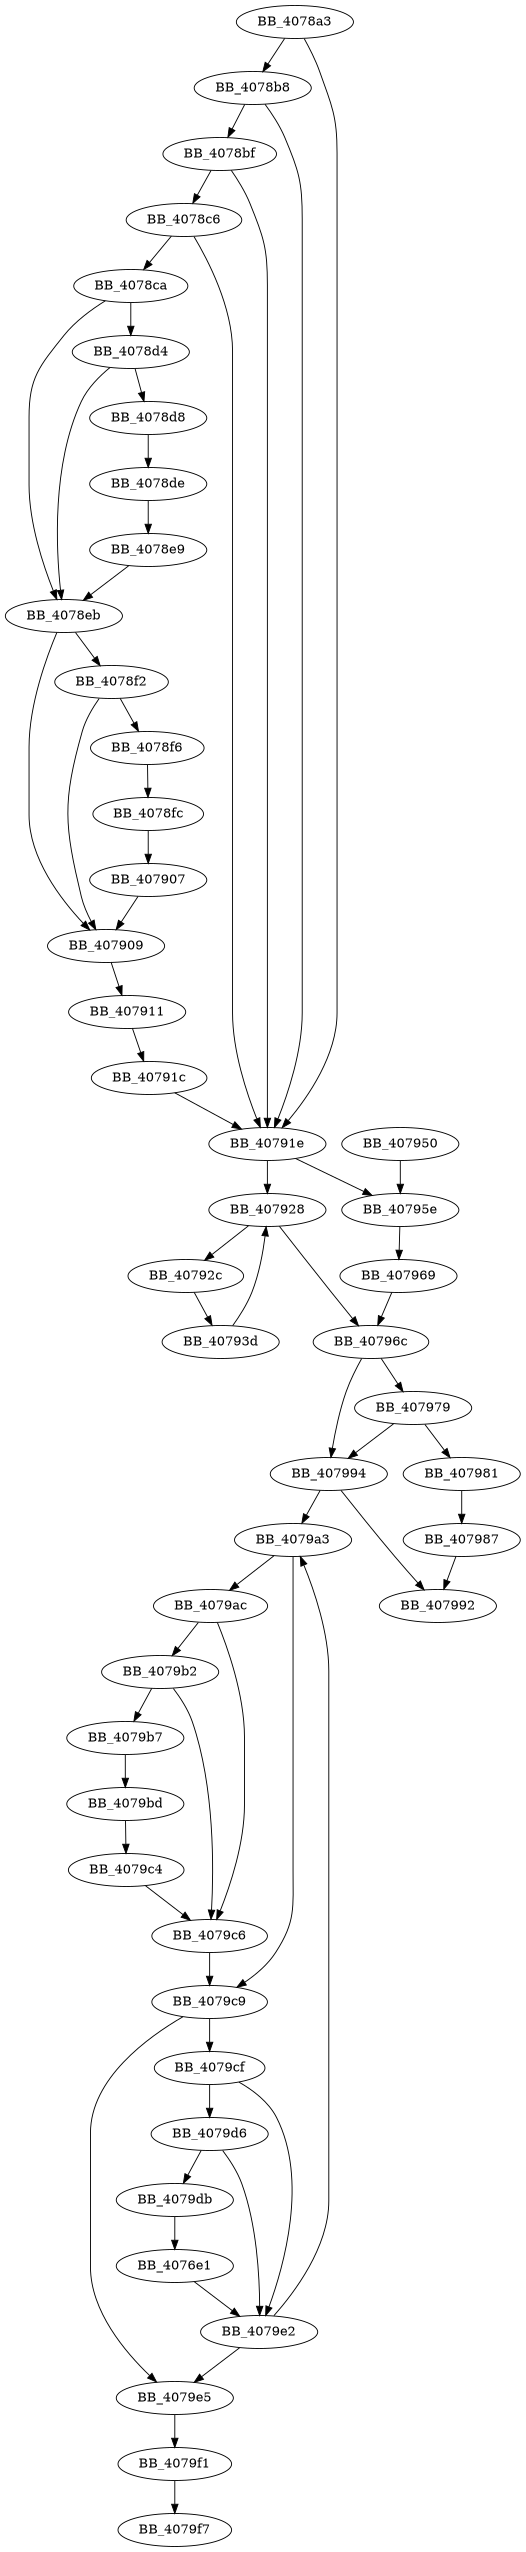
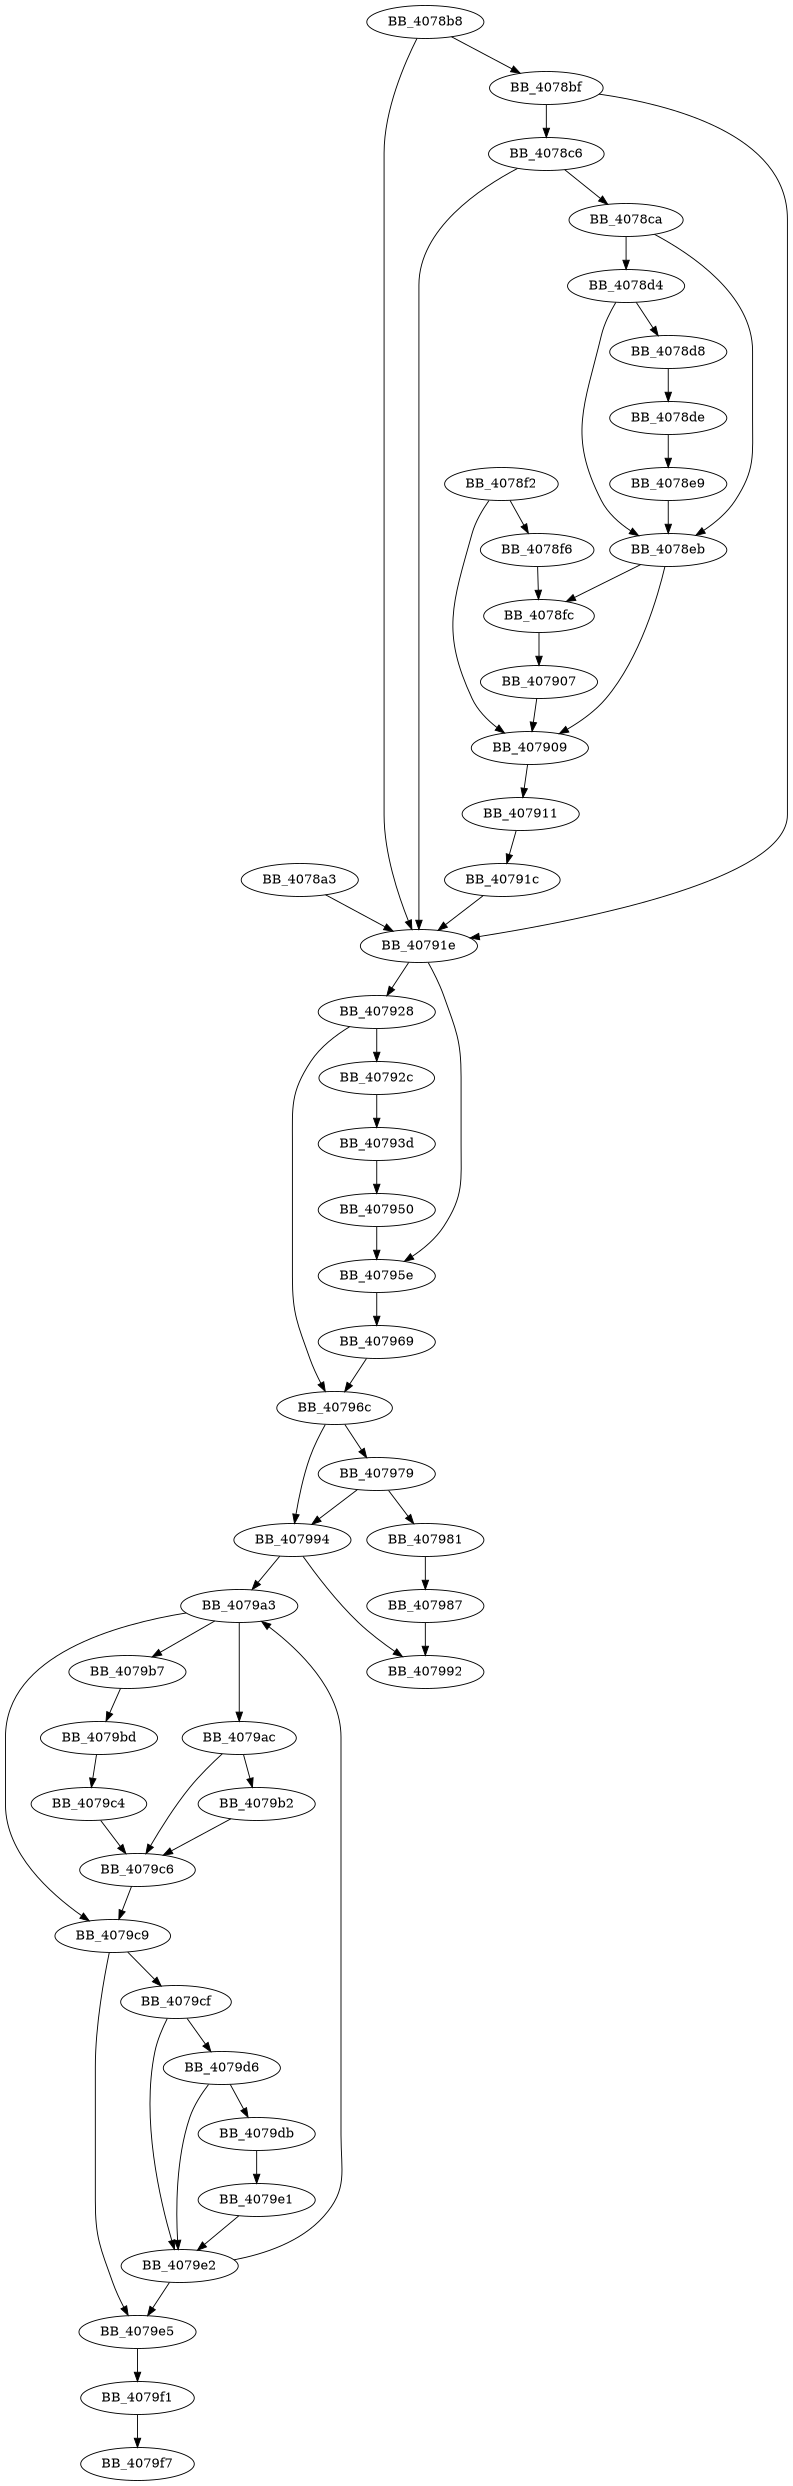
edge "BB_4078a3" -> "BB_4078b8": removed
edge "BB_4078eb" -> "BB_4078f2": now "BB_4078eb" -> "BB_4078fc"
edge "BB_40793d" -> "BB_407928": now "BB_40793d" -> "BB_407950"
edge "BB_4079b2" -> "BB_4079b7": now "BB_4079a3" -> "BB_4079b7"
node "BB_4076e1": label "BB_4076e1" -> "BB_4079e1"
